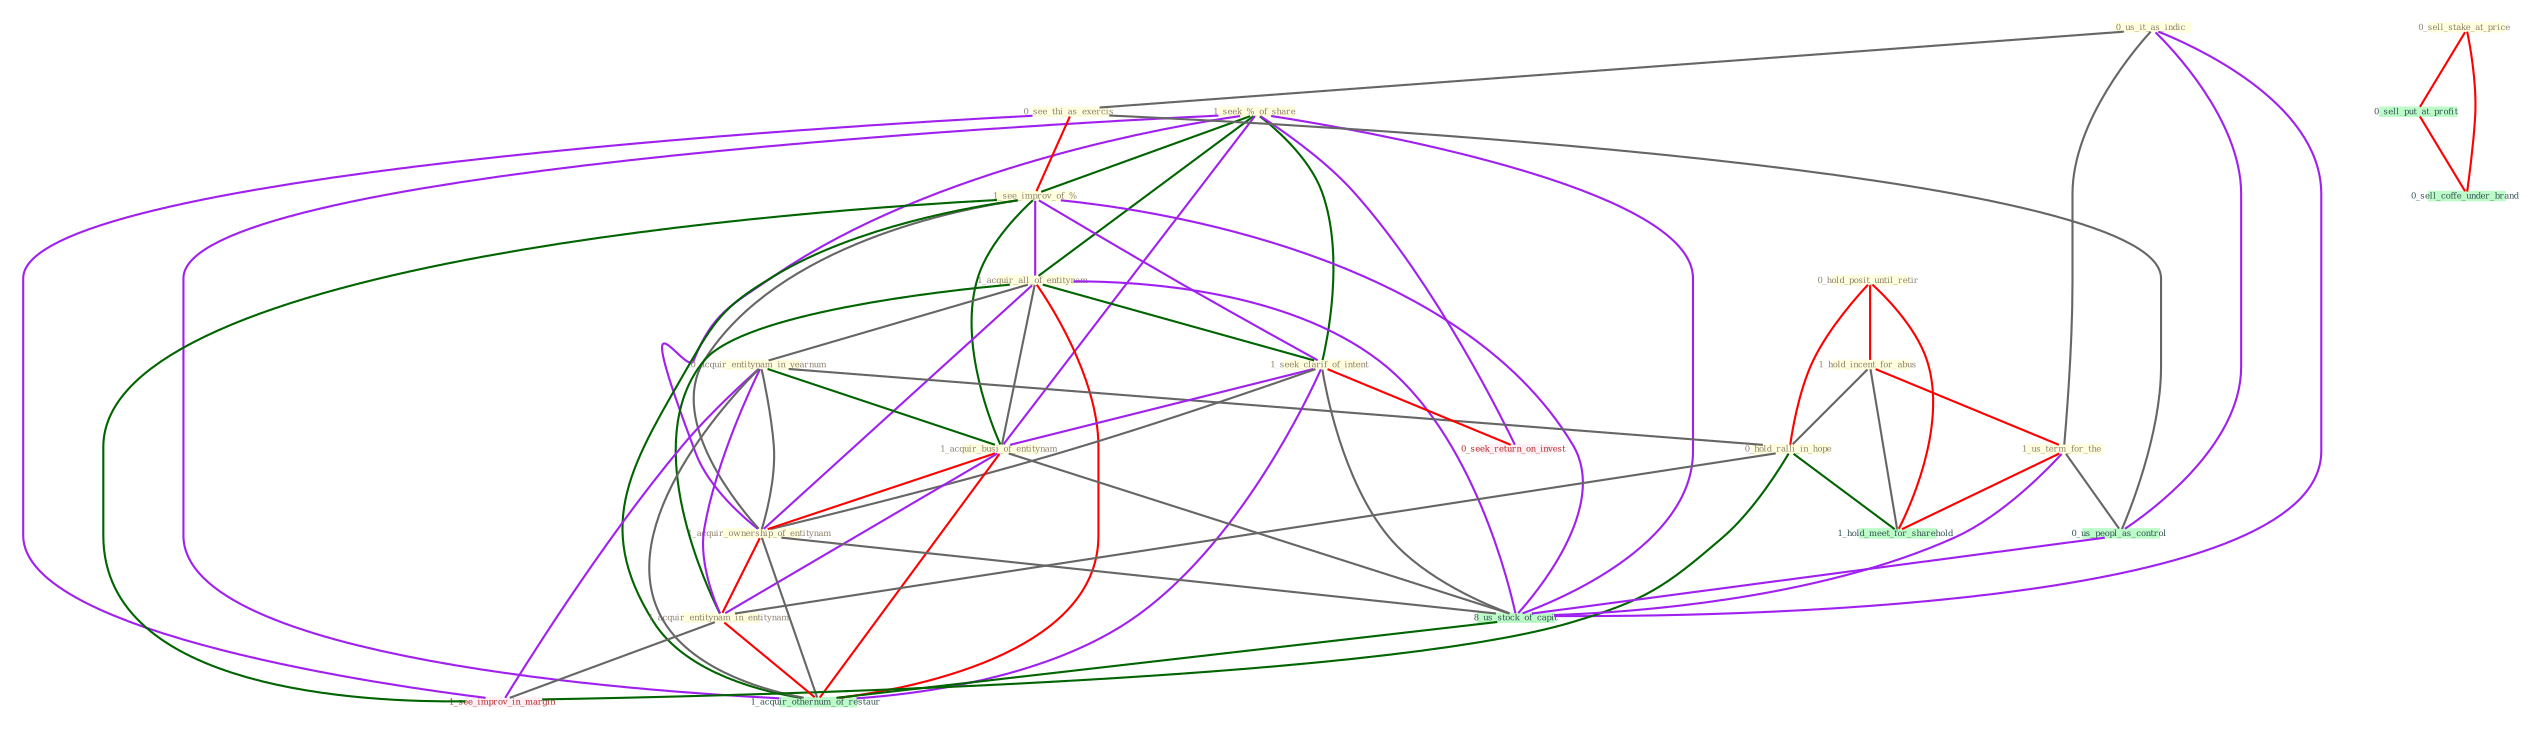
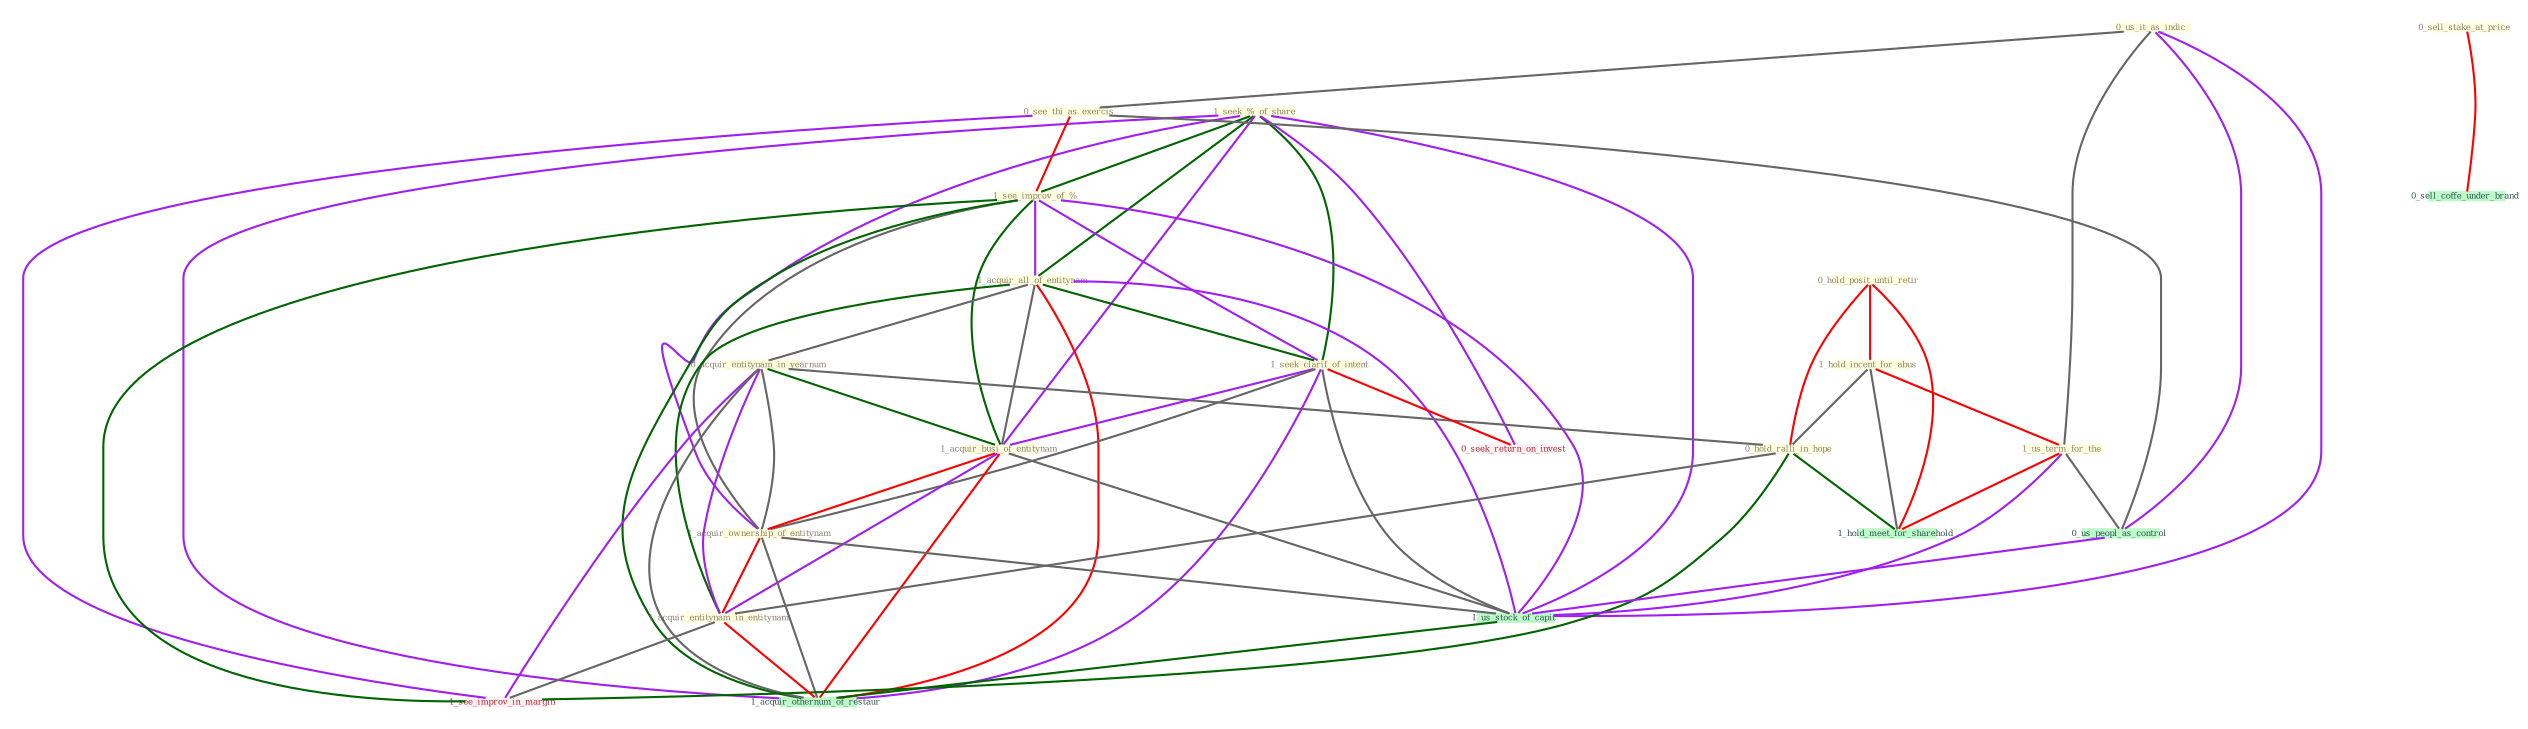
node "0_sell_put_at_profit": removed
edge "1_acquir_all_of_entitynam" -- "1_acquir_ownership_of_entitynam": removed
node "8_us_stock_of_capit": label "8_us_stock_of_capit" -> "1_us_stock_of_capit"
